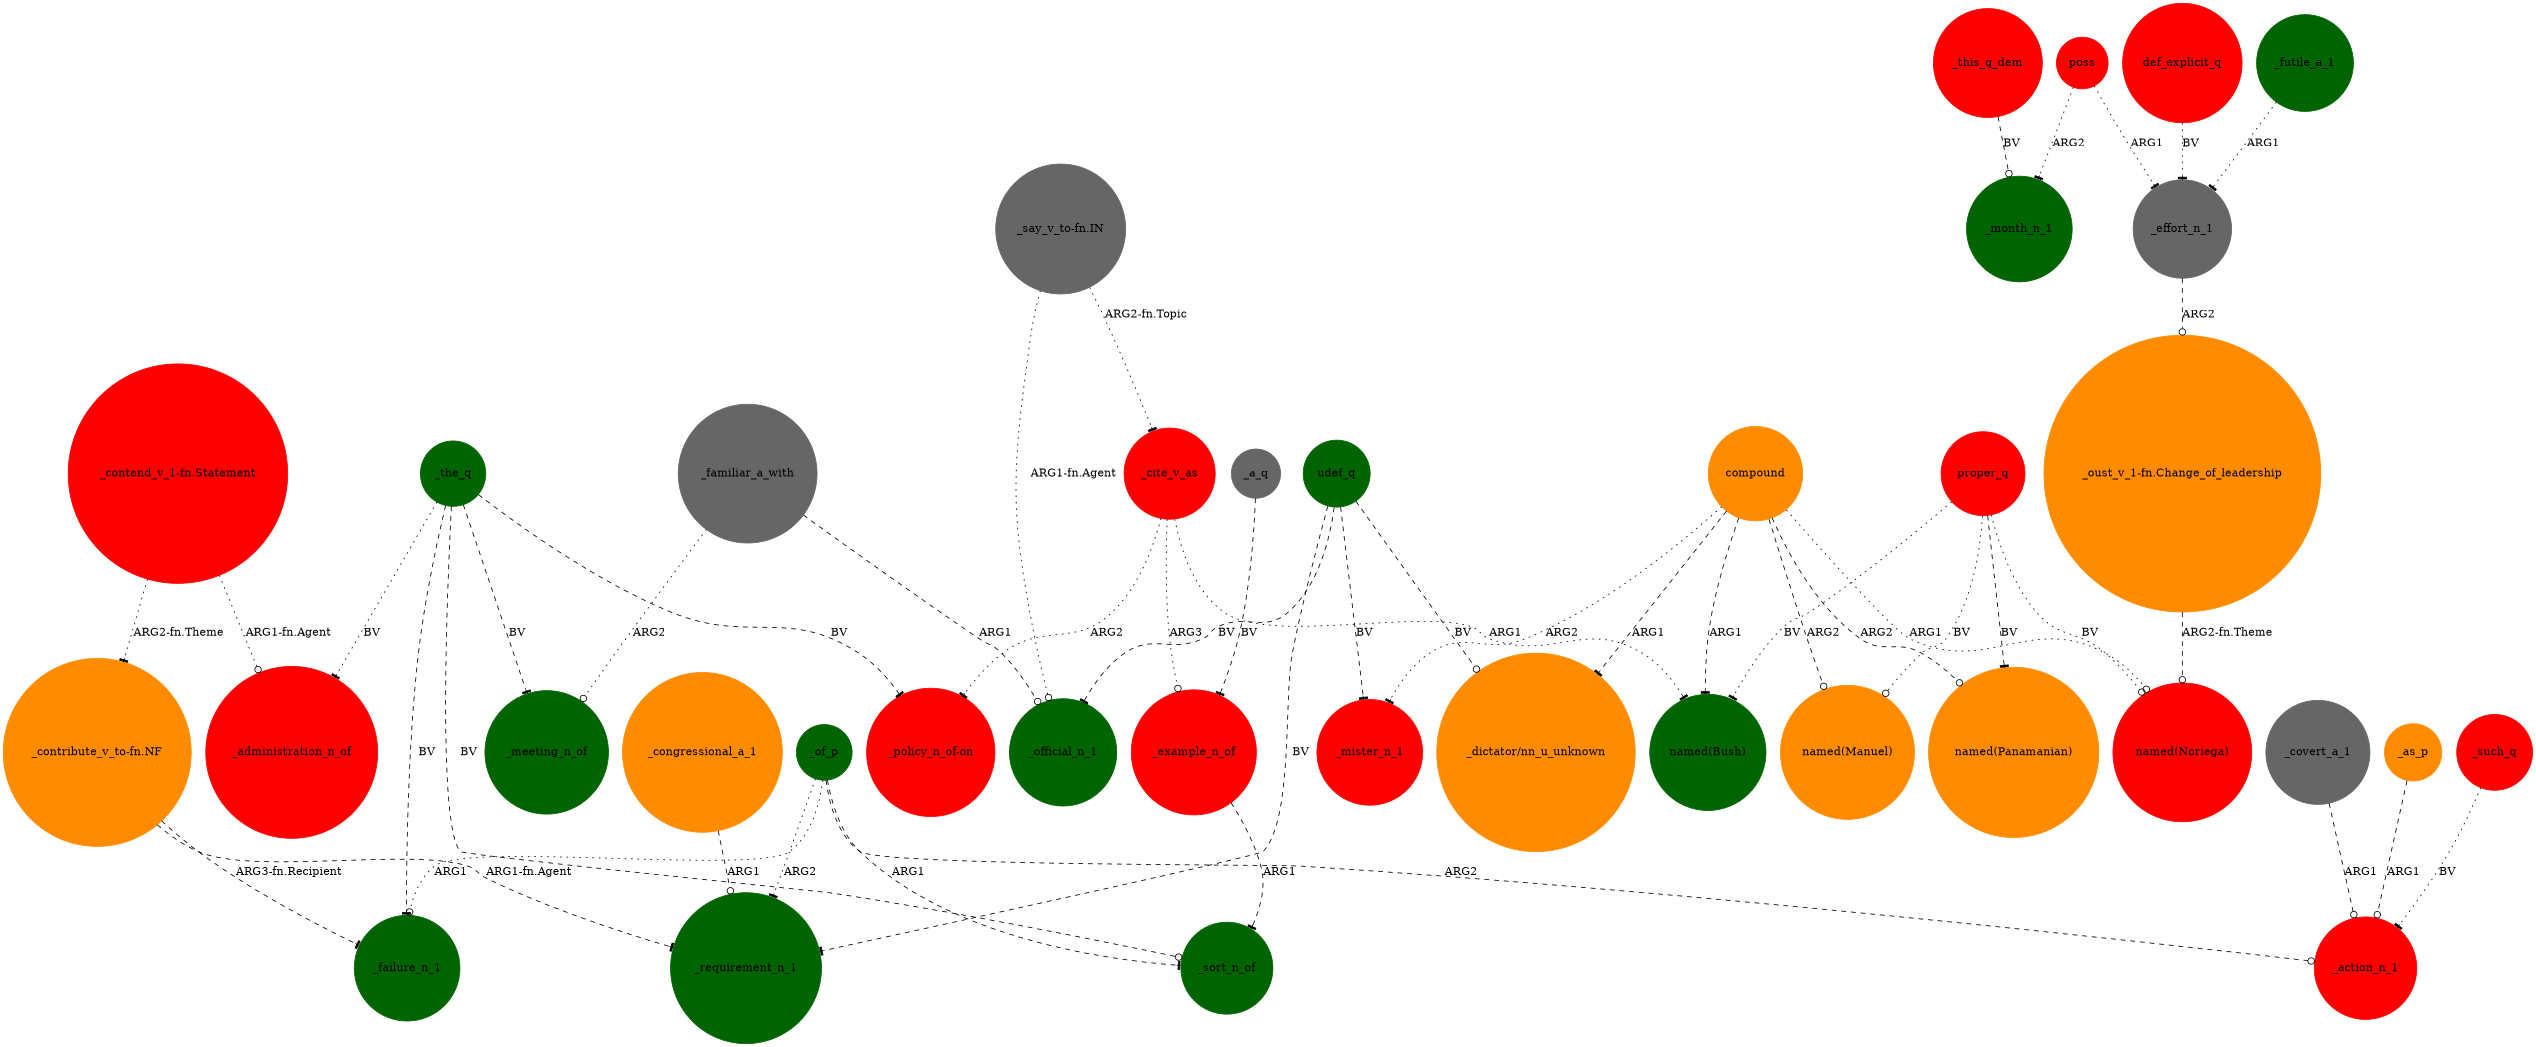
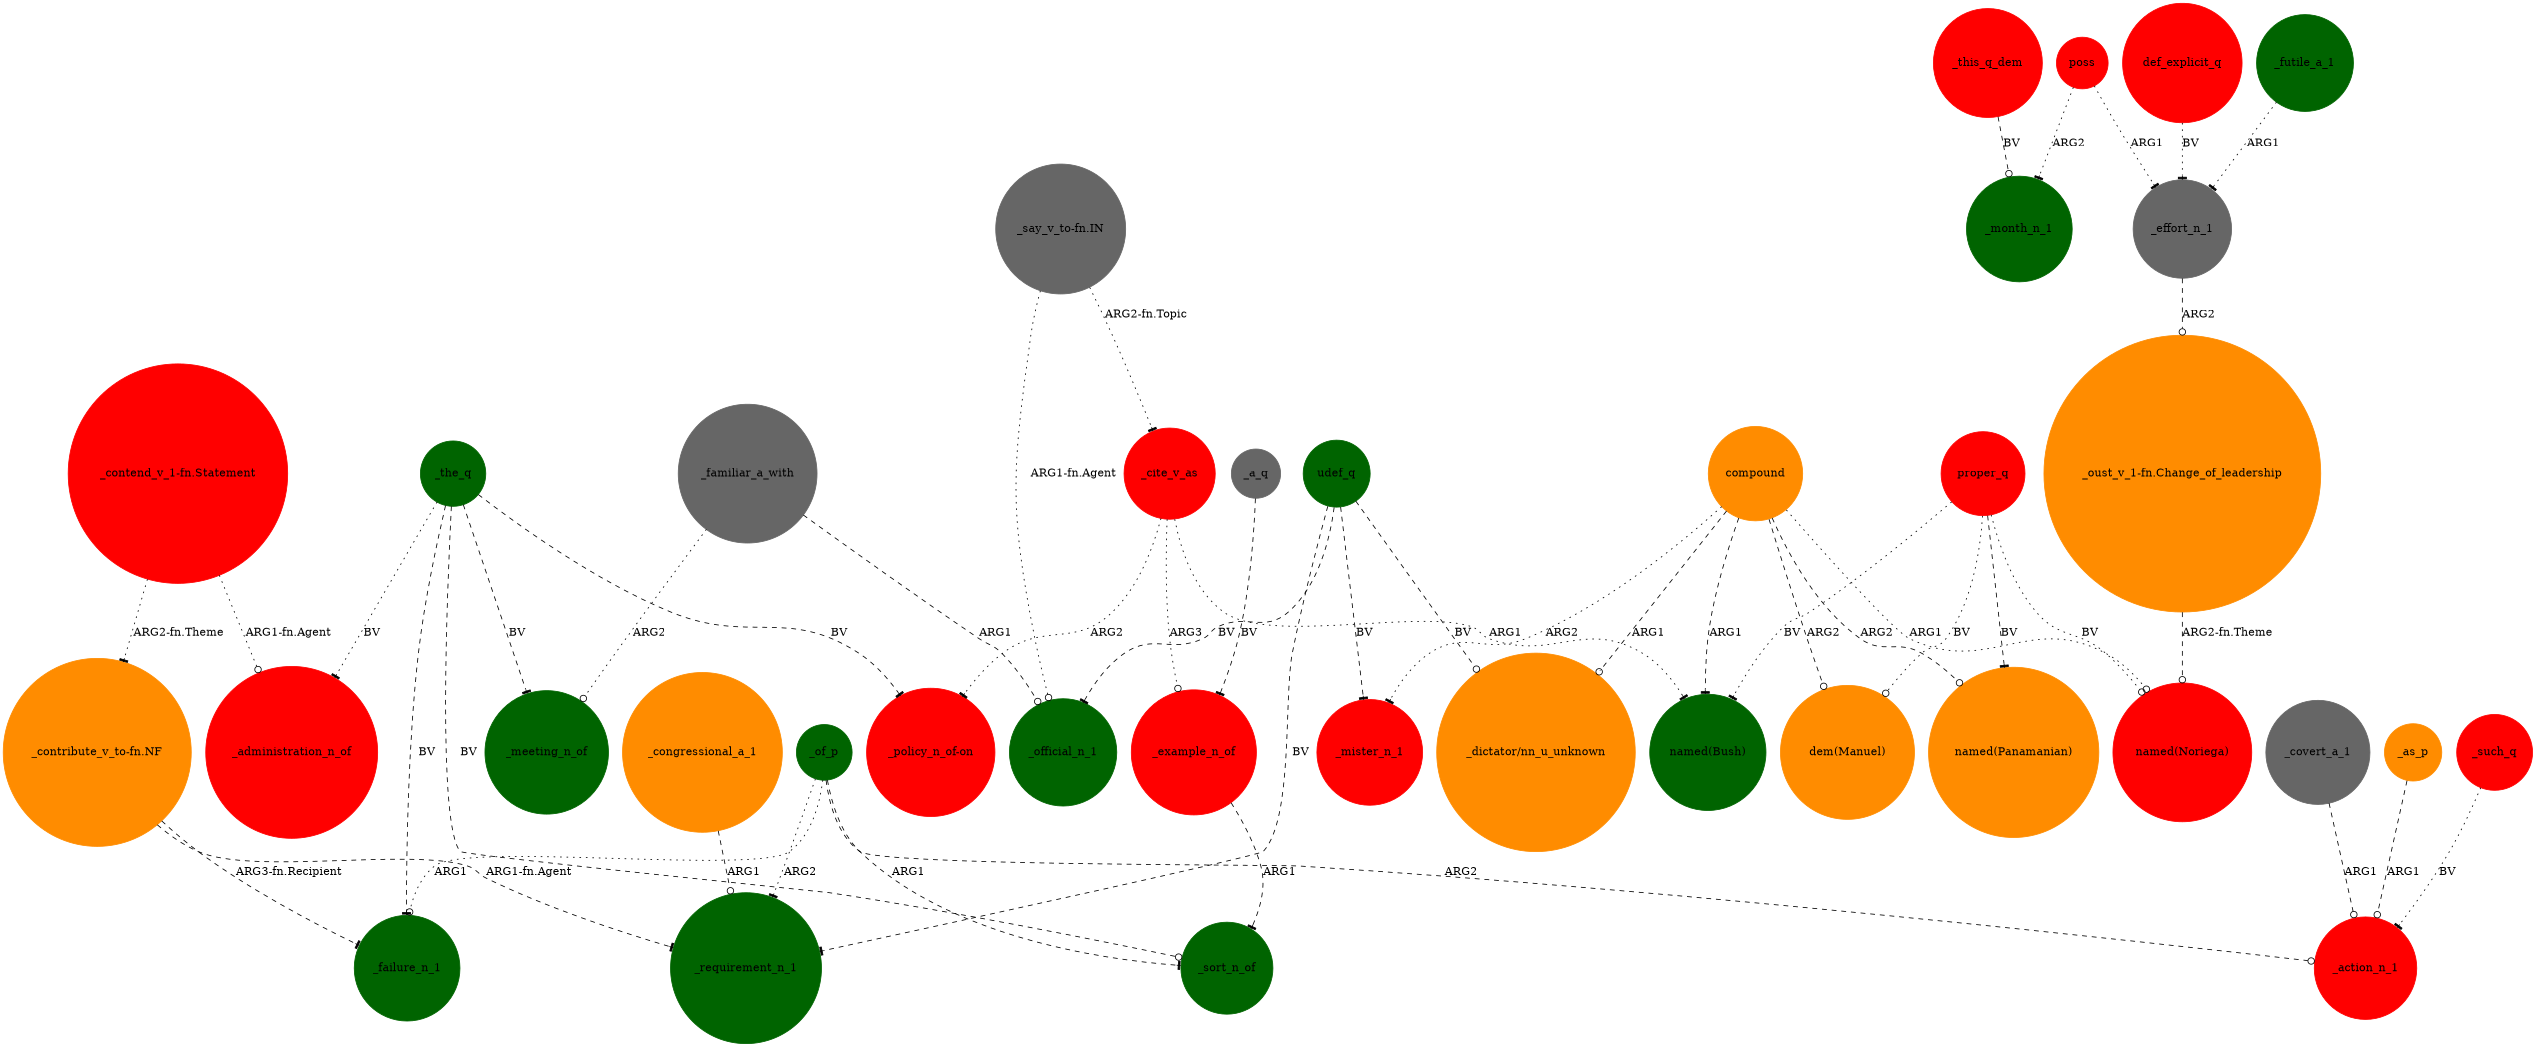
edge "compound" -> "_dictator/nn_u_unknown": arrowhead tee -> odot
node "named(Manuel)": label "named(Manuel)" -> "dem(Manuel)"
